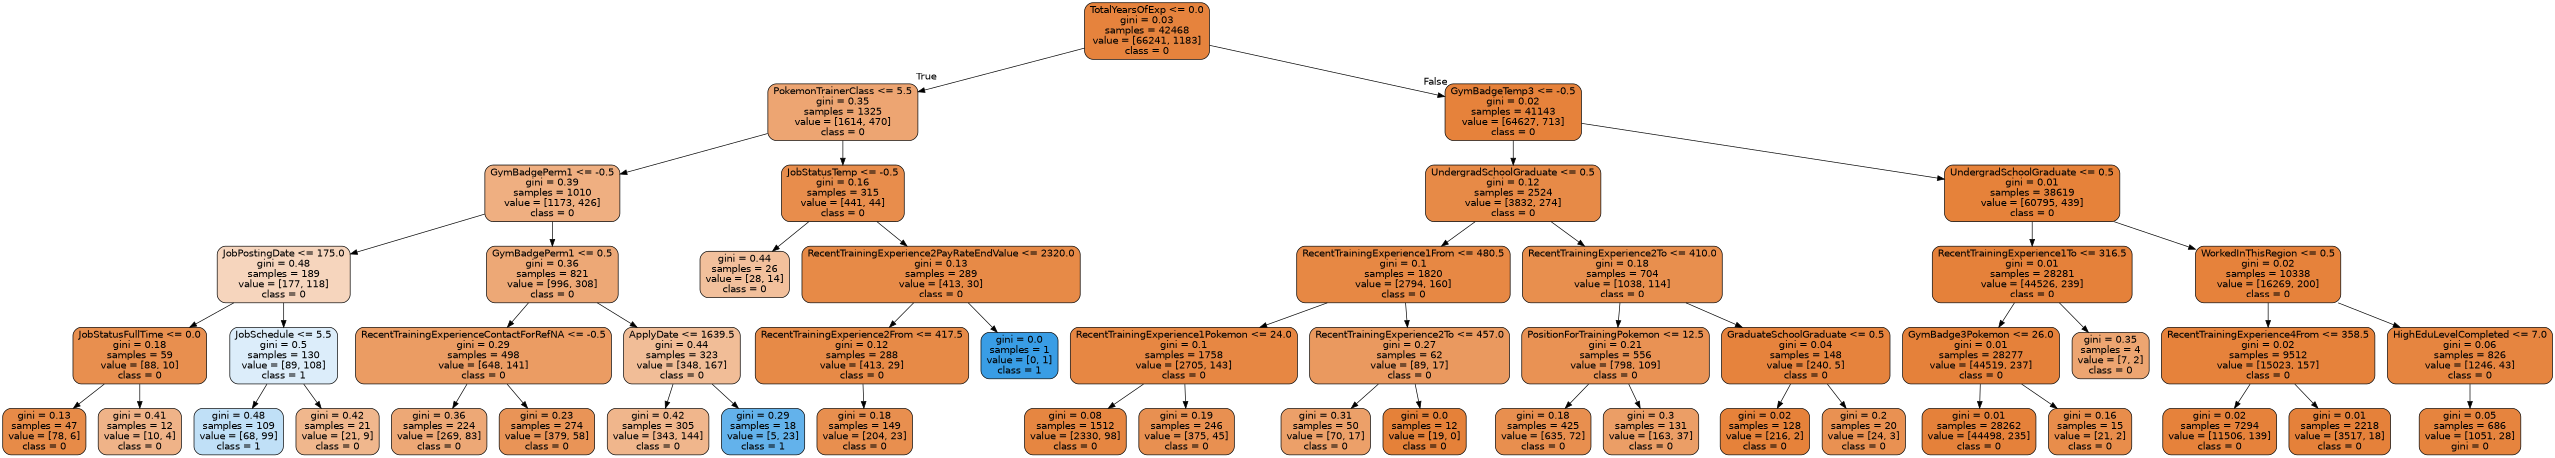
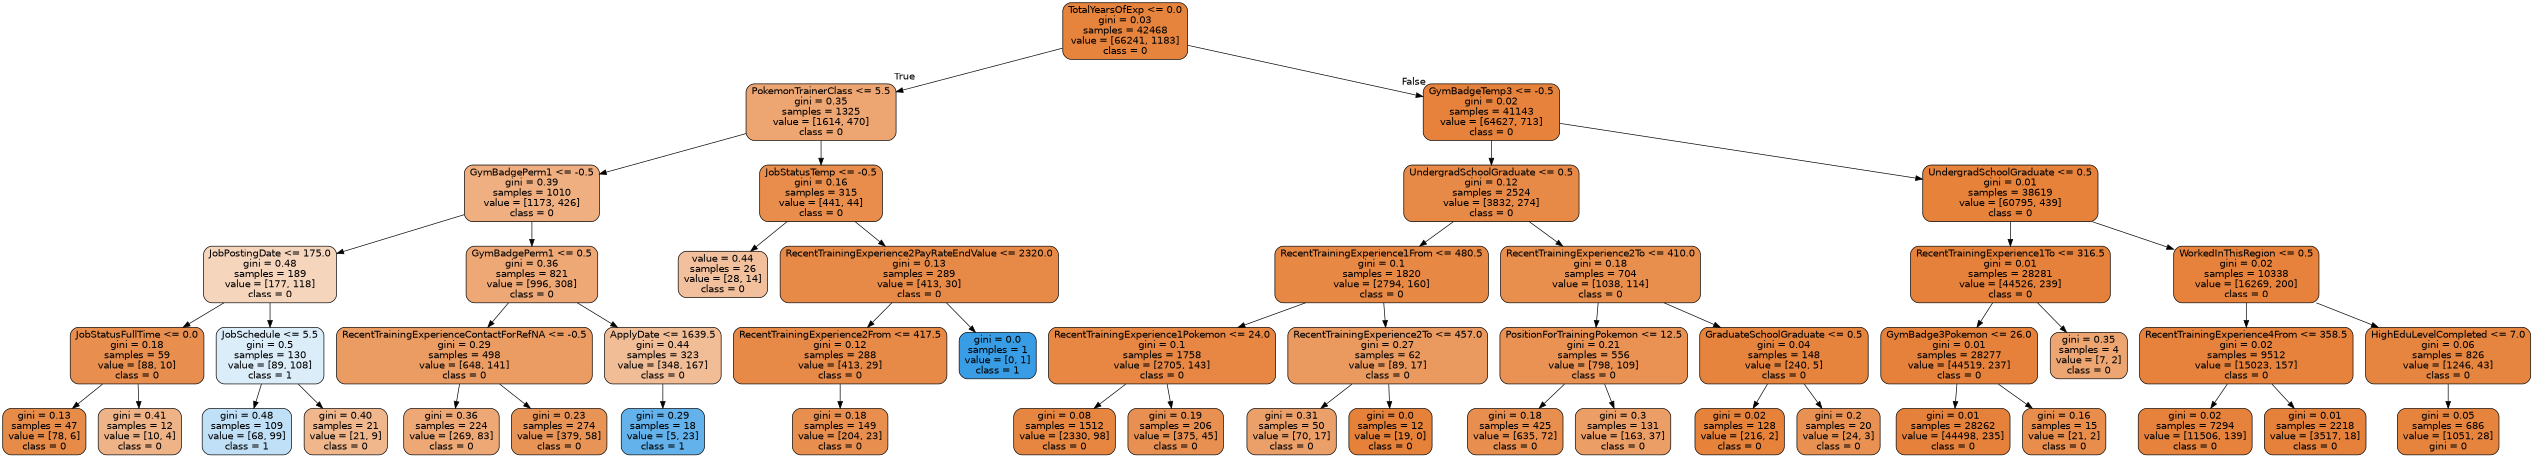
node "gini = 0.44 samples = 26 value = [28, 14] class = 0": label "gini = 0.44 samples = 26 value = [28, 14] class = 0" -> "value = 0.44 samples = 26 value = [28, 14] class = 0"
node "gini = 0.42 samples = 21 value = [21, 9] class = 0": label "gini = 0.42 samples = 21 value = [21, 9] class = 0" -> "gini = 0.40 samples = 21 value = [21, 9] class = 0"
node "gini = 0.42 samples = 305 value = [343, 144] class = 0": removed
node "gini = 0.19 samples = 246 value = [375, 45] class = 0": label "gini = 0.19 samples = 246 value = [375, 45] class = 0" -> "gini = 0.19 samples = 206 value = [375, 45] class = 0"
